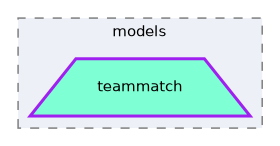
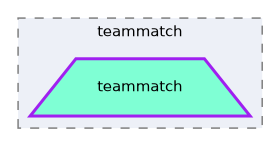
cluster "models": label "models" -> "teammatch"
